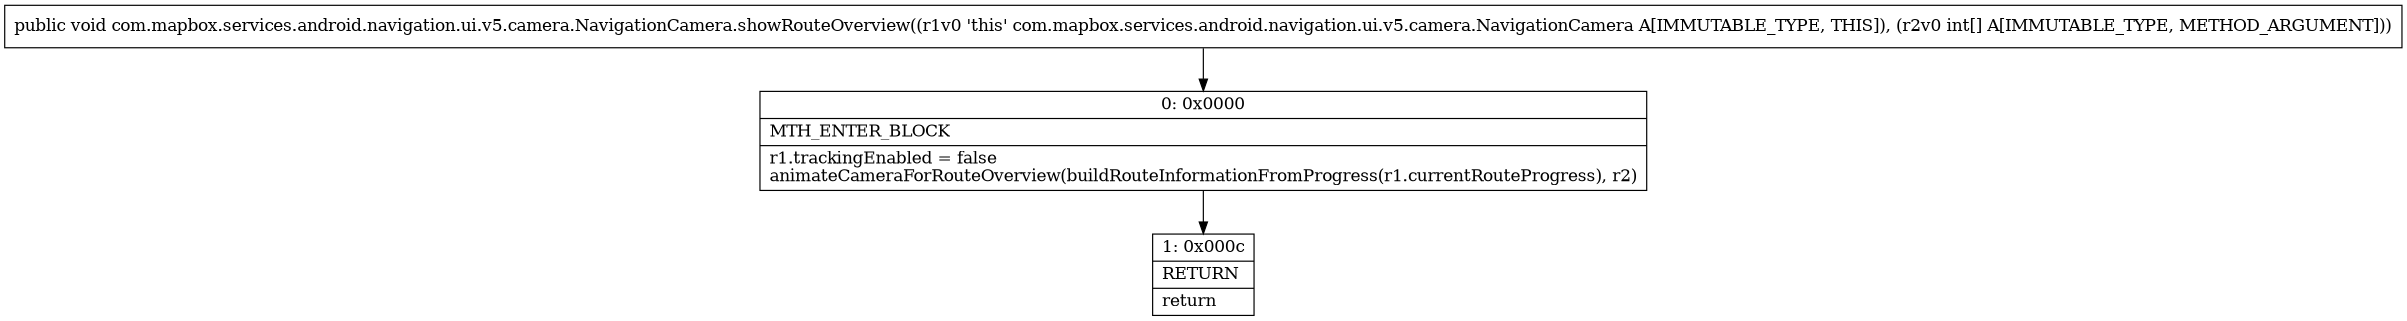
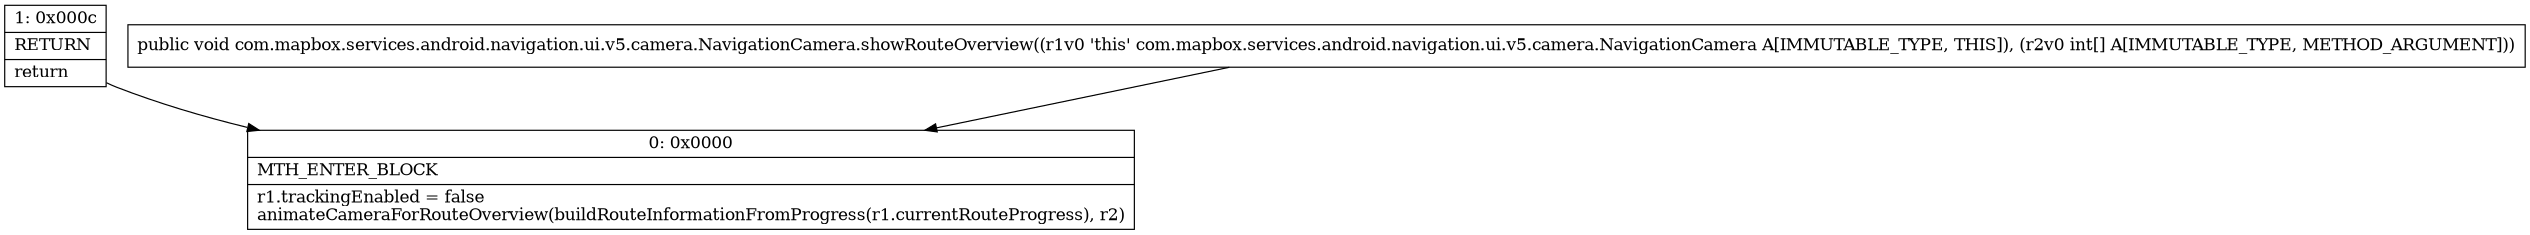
edge "0: 0x0000" -> "1: 0x000c": reversed
